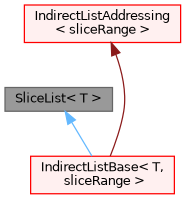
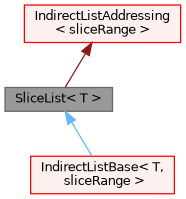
edge "IndirectListBase< T, sliceRange >" -> "IndirectListAddressing < sliceRange >": now "SliceList< T >" -> "IndirectListAddressing < sliceRange >"
